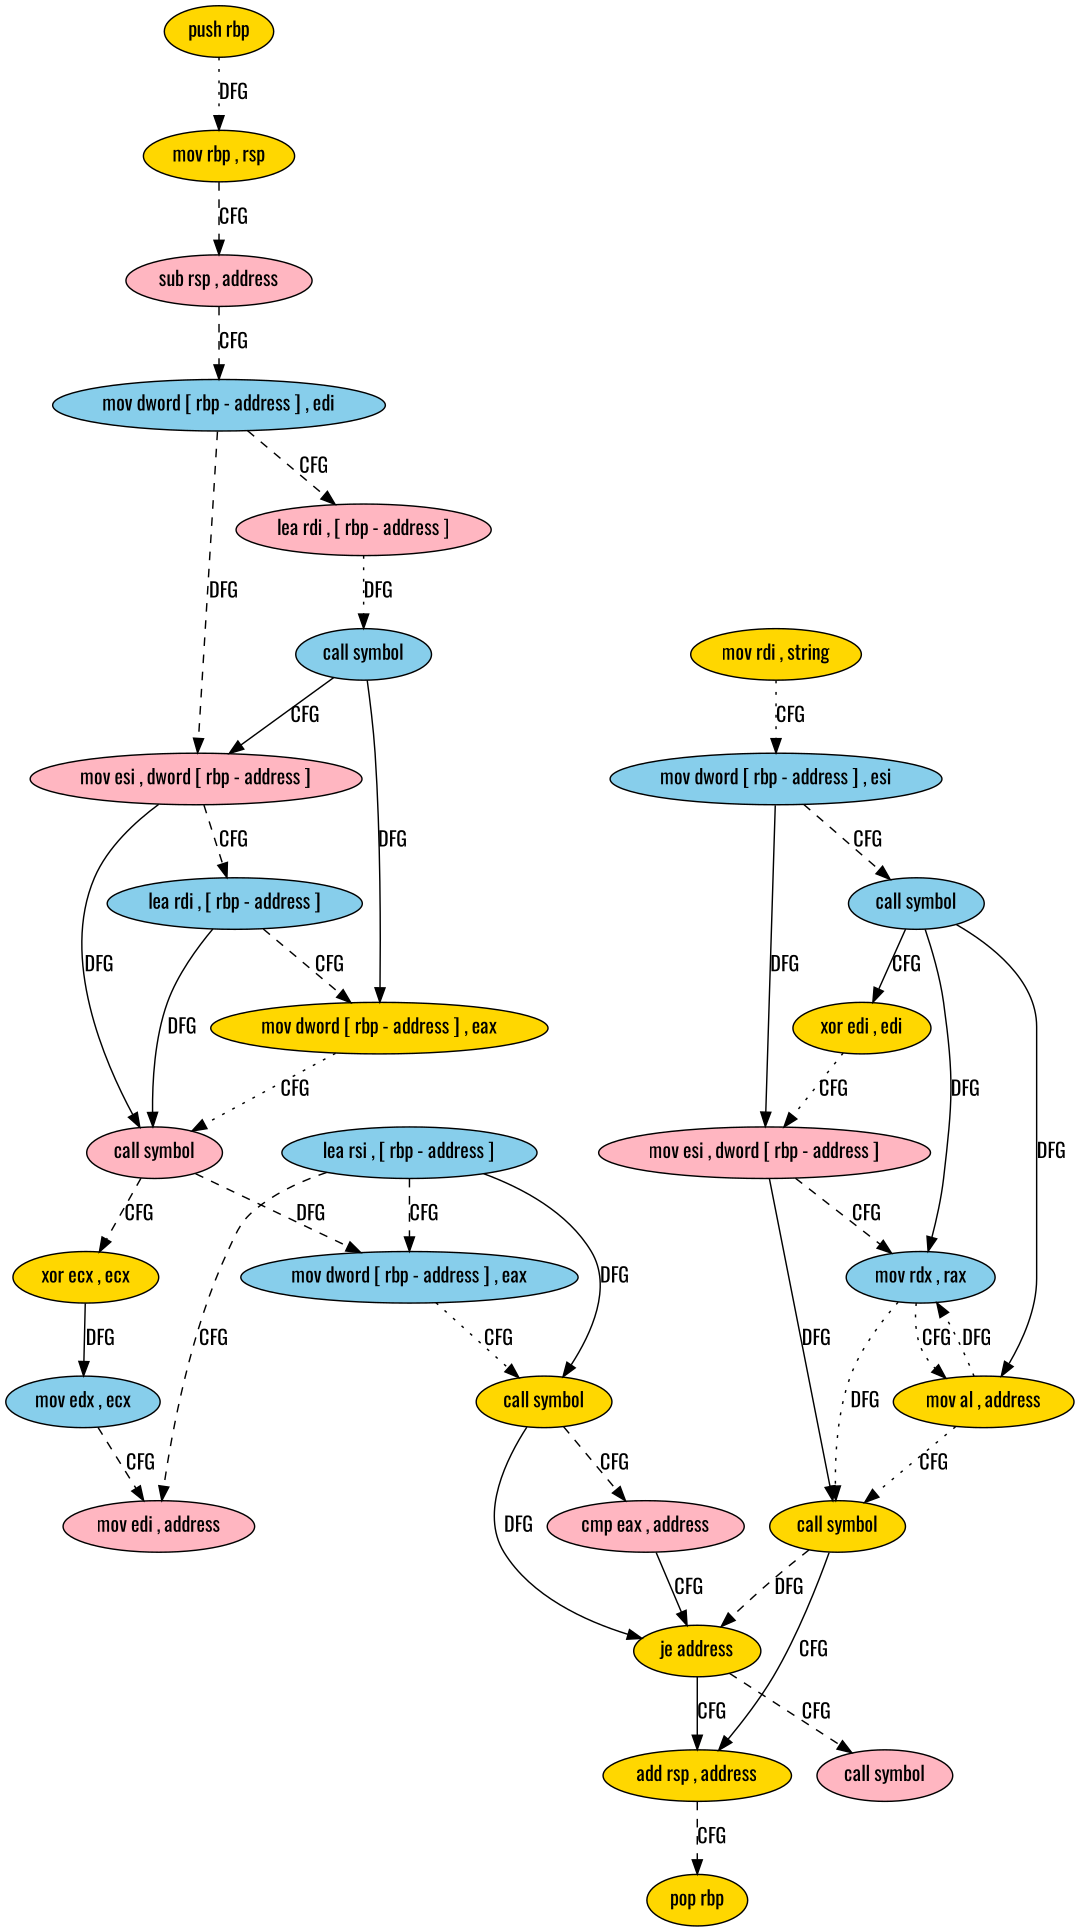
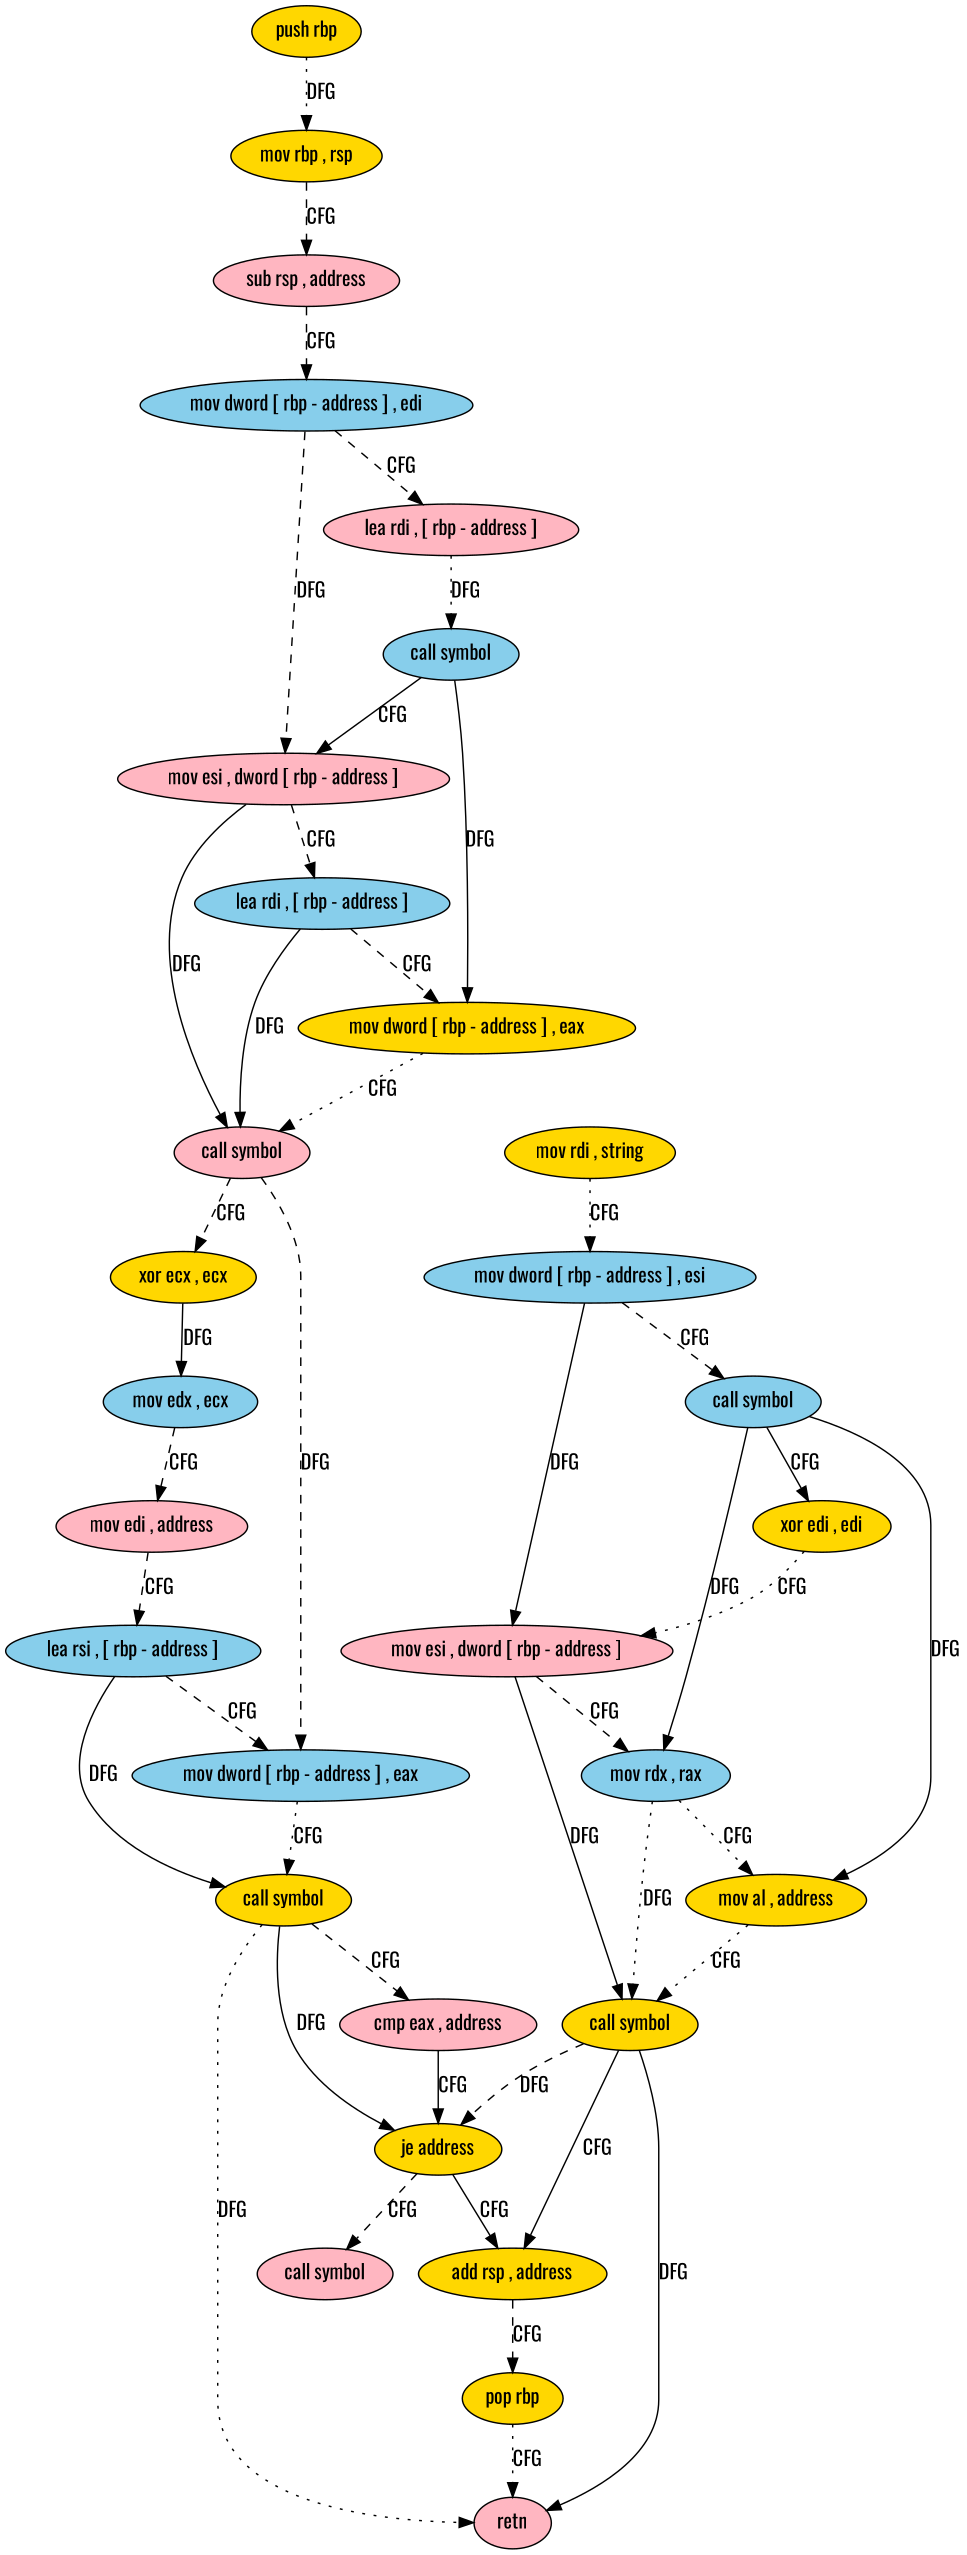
edge "lea rsi , [ rbp - address ]" -> "mov edi , address": reversed
edge "mov al , address" -> "mov rdx , rax": removed, label "DFG"
node "retn": added
